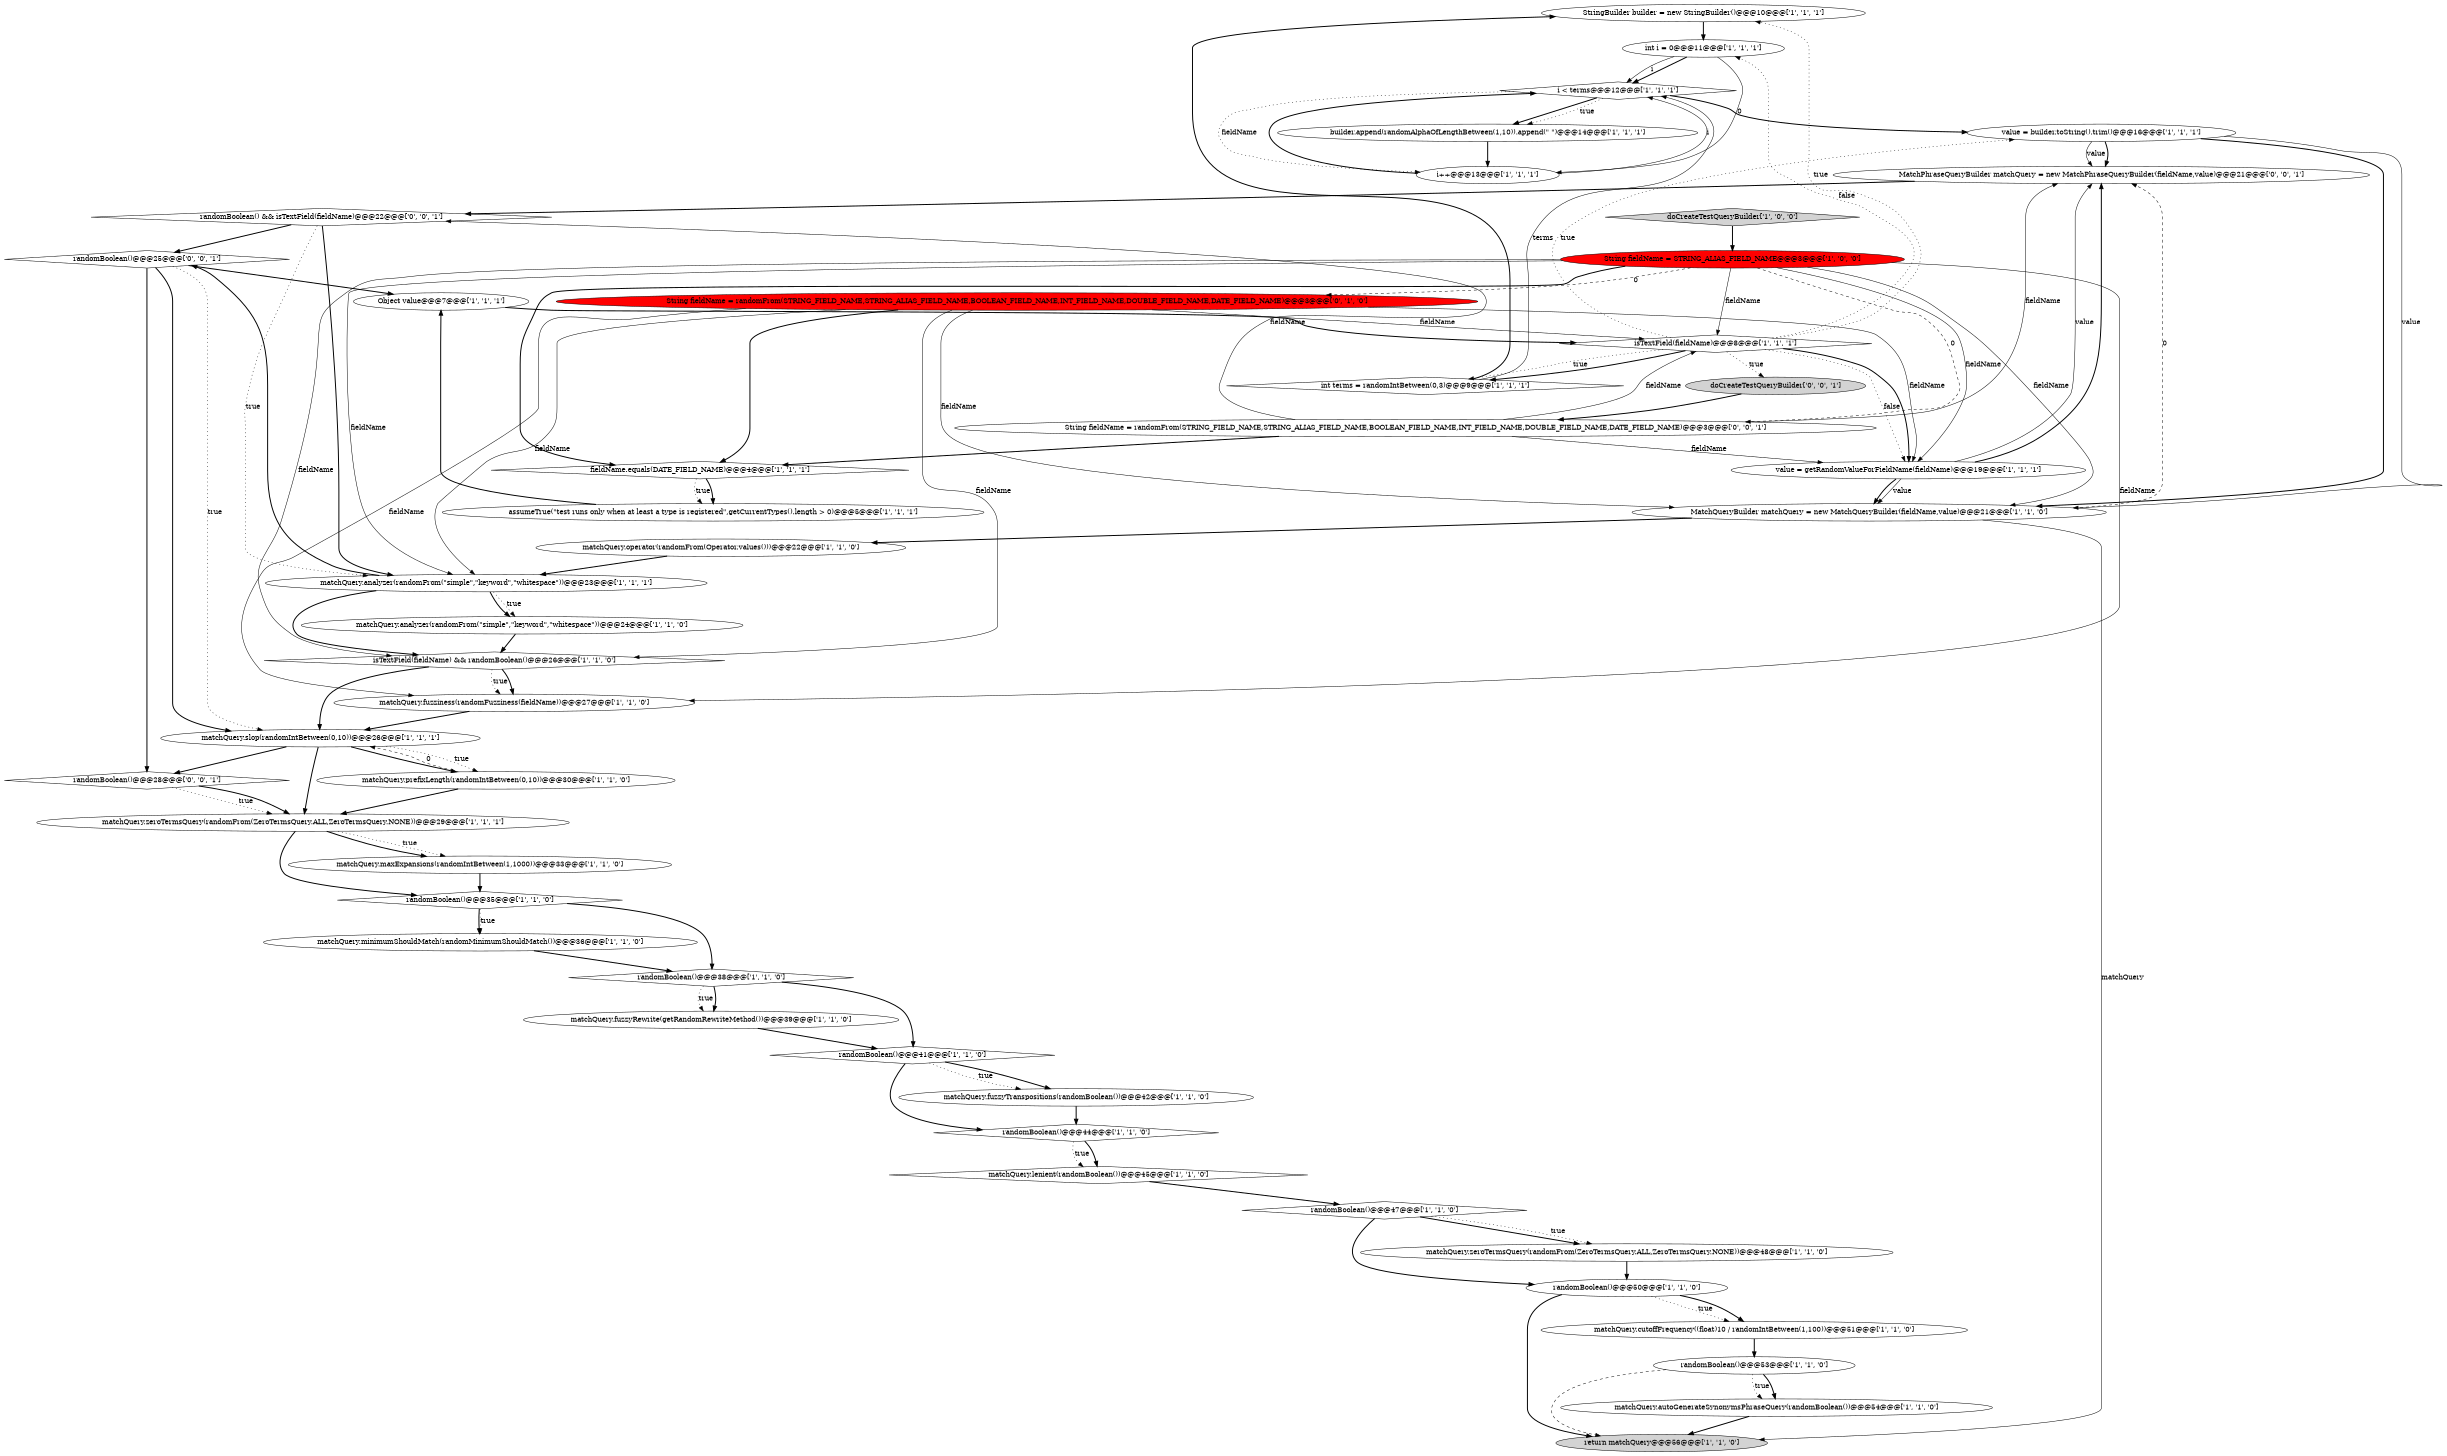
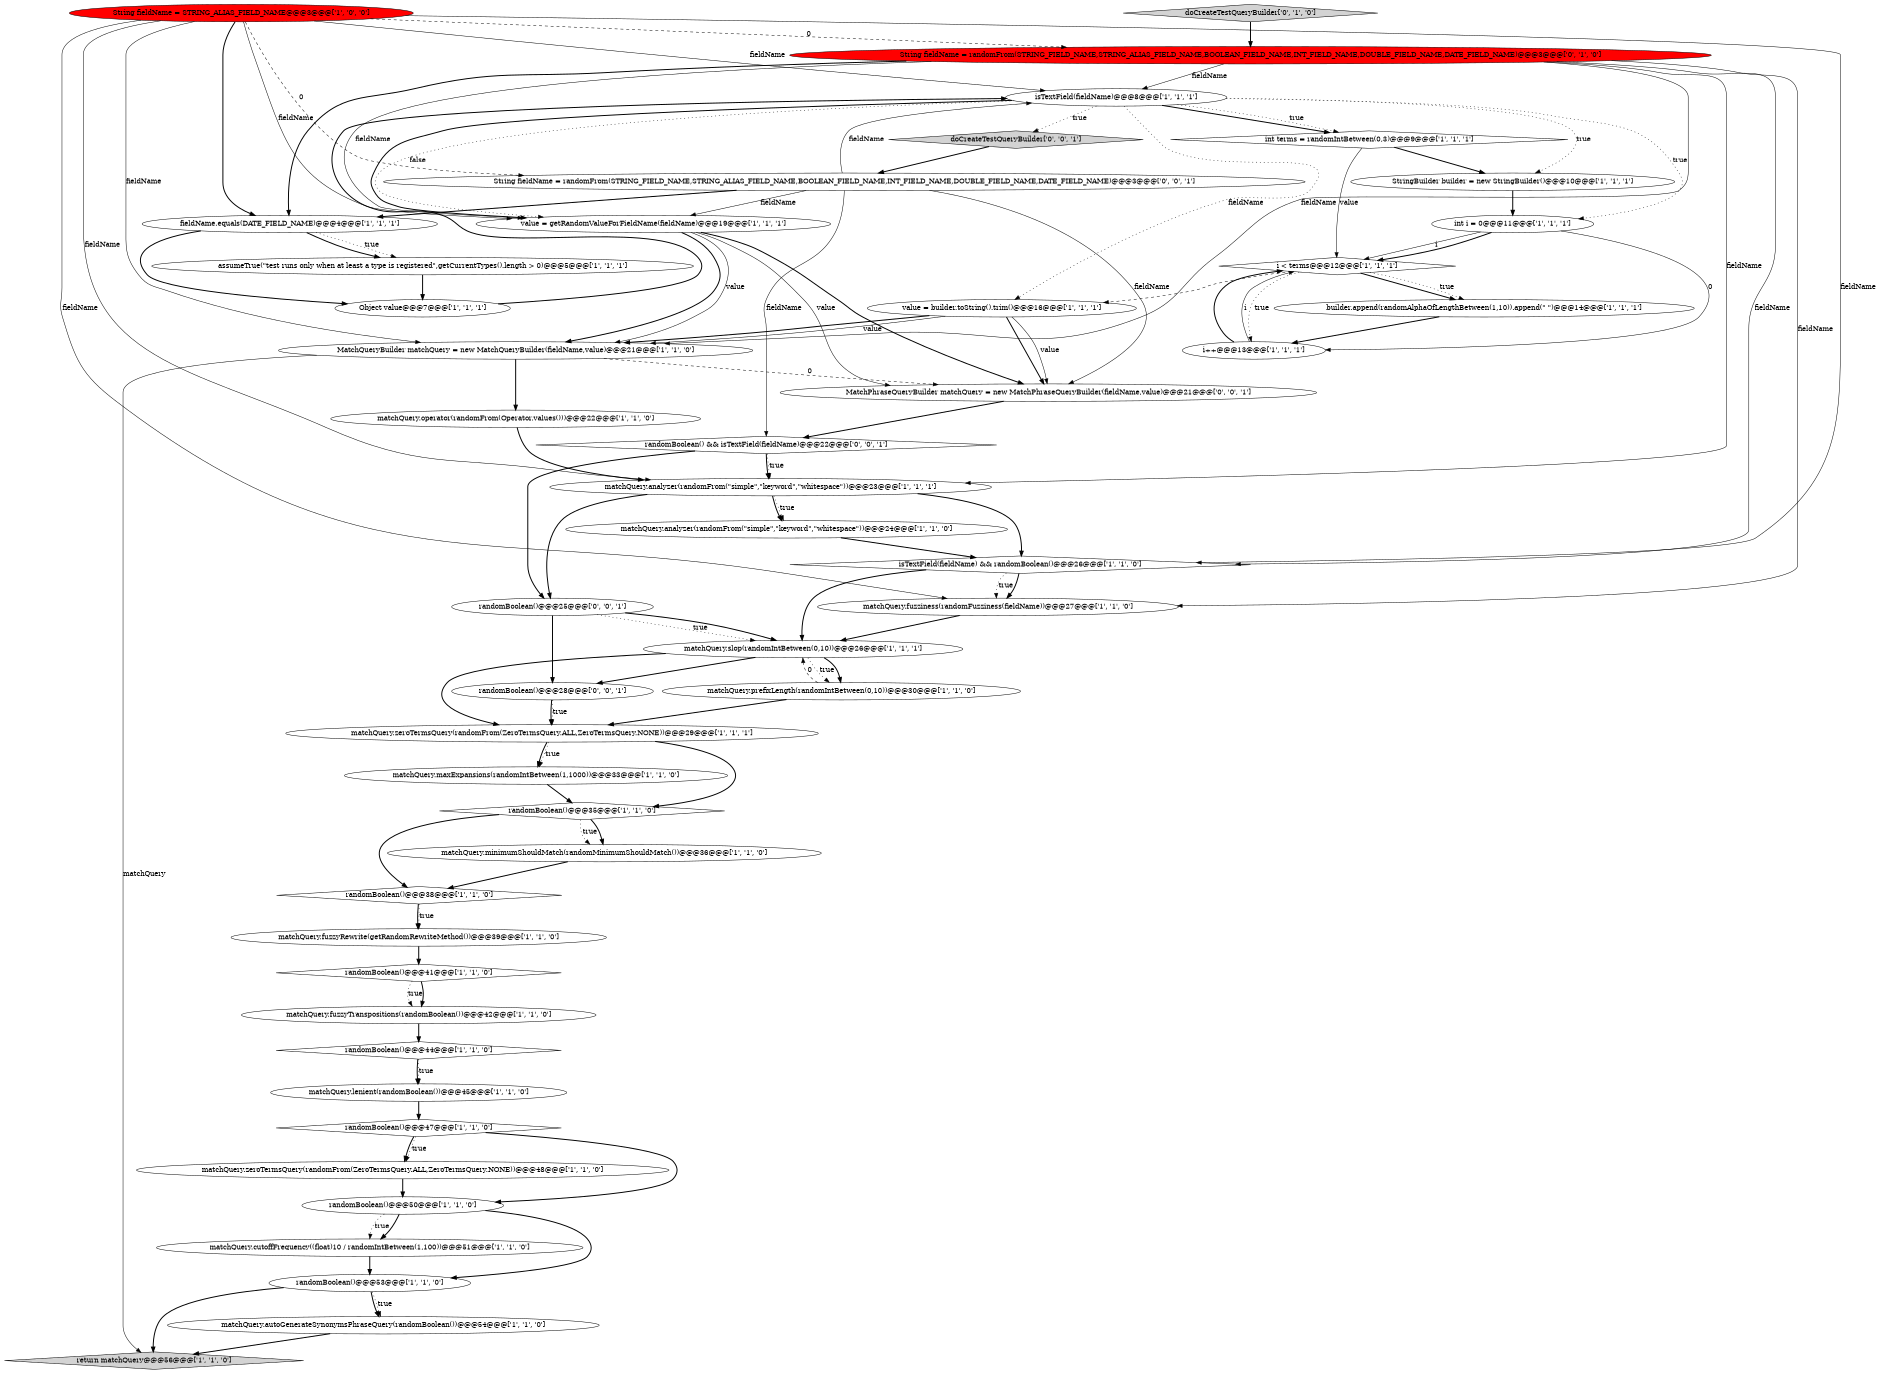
node "doCreateTestQueryBuilder['0', '1', '0']": added
edge "i < terms@@@12@@@['1', '1', '1']" -> "value = builder.toString().trim()@@@16@@@['1', '1', '1']": style bold -> dashed
edge "i < terms@@@12@@@['1', '1', '1']" -> "i++@@@13@@@['1', '1', '1']": label "fieldName" -> "true"
edge "isTextField(fieldName)@@@8@@@['1', '1', '1']" -> "int i = 0@@@11@@@['1', '1', '1']": label "false" -> "true"
node "doCreateTestQueryBuilder['1', '0', '0']": removed
edge "int terms = randomIntBetween(0,3)@@@9@@@['1', '1', '1']" -> "i < terms@@@12@@@['1', '1', '1']": label "terms" -> "value"
edge "isTextField(fieldName)@@@8@@@['1', '1', '1']" -> "value = builder.toString().trim()@@@16@@@['1', '1', '1']": label "true" -> "fieldName"
node "randomBoolean()@@@25@@@['0', '0', '1']": shape diamond -> ellipse
edge "randomBoolean()@@@25@@@['0', '0', '1']" -> "Object value@@@7@@@['1', '1', '1']": now "fieldName.equals(DATE_FIELD_NAME)@@@4@@@['1', '1', '1']" -> "Object value@@@7@@@['1', '1', '1']"
node "isTextField(fieldName)@@@8@@@['1', '1', '1']": shape diamond -> ellipse
node "doCreateTestQueryBuilder['0', '0', '1']": shape ellipse -> diamond
node "fieldName.equals(DATE_FIELD_NAME)@@@4@@@['1', '1', '1']": shape diamond -> ellipse
node "randomBoolean()@@@28@@@['0', '0', '1']": shape diamond -> ellipse
edge "randomBoolean()@@@38@@@['1', '1', '0']" -> "randomBoolean()@@@41@@@['1', '1', '0']": removed
edge "randomBoolean()@@@41@@@['1', '1', '0']" -> "randomBoolean()@@@44@@@['1', '1', '0']": removed
node "matchQuery.lenient(randomBoolean())@@@45@@@['1', '1', '0']": shape diamond -> ellipse
edge "randomBoolean()@@@50@@@['1', '1', '0']" -> "return matchQuery@@@56@@@['1', '1', '0']": now "randomBoolean()@@@50@@@['1', '1', '0']" -> "randomBoolean()@@@53@@@['1', '1', '0']"
edge "randomBoolean()@@@53@@@['1', '1', '0']" -> "return matchQuery@@@56@@@['1', '1', '0']": style dashed -> bold
node "return matchQuery@@@56@@@['1', '1', '0']": shape ellipse -> diamond
